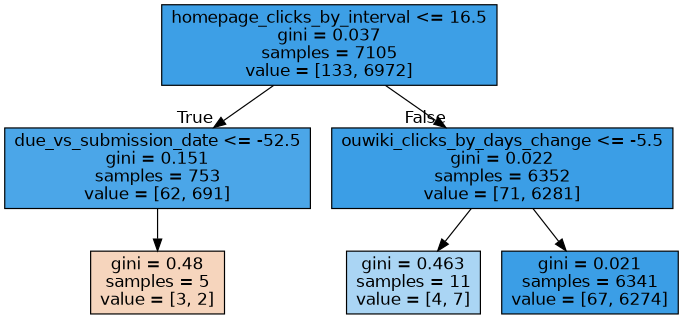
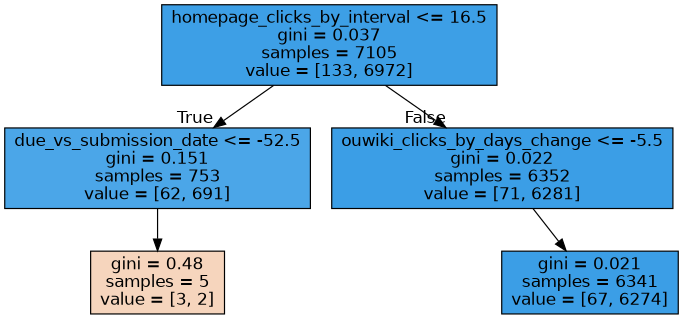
node "gini = 0.463 samples = 11 value = [4, 7]": removed
